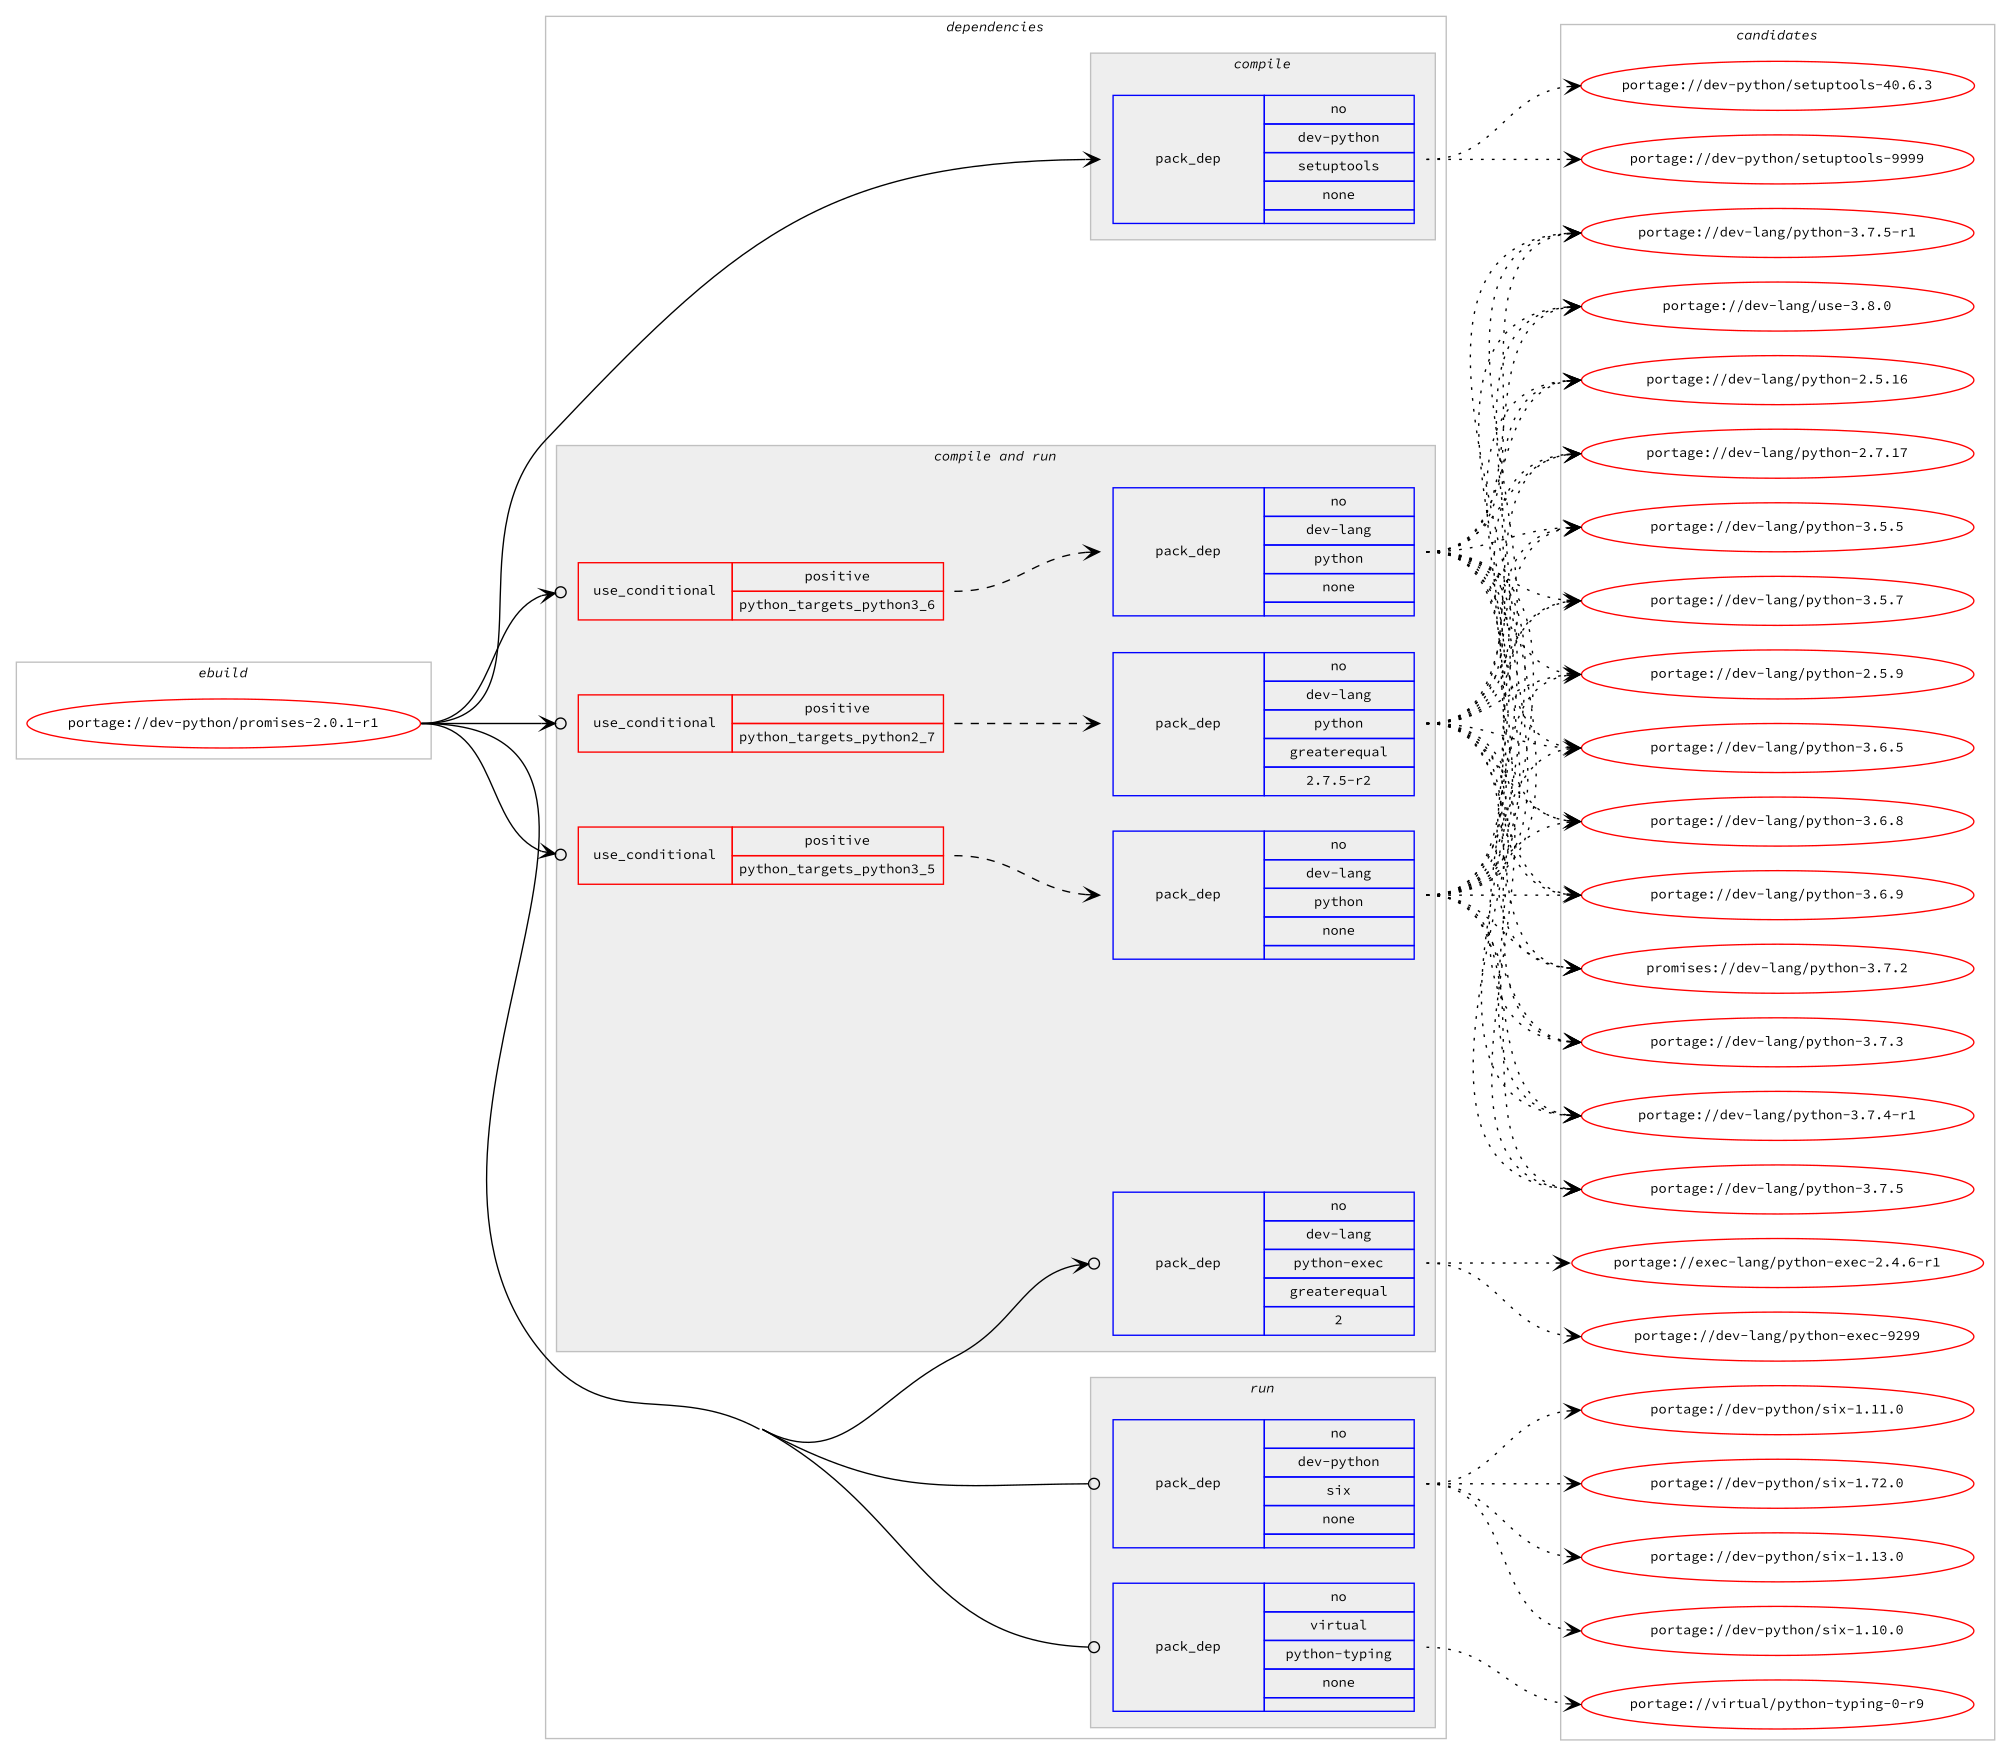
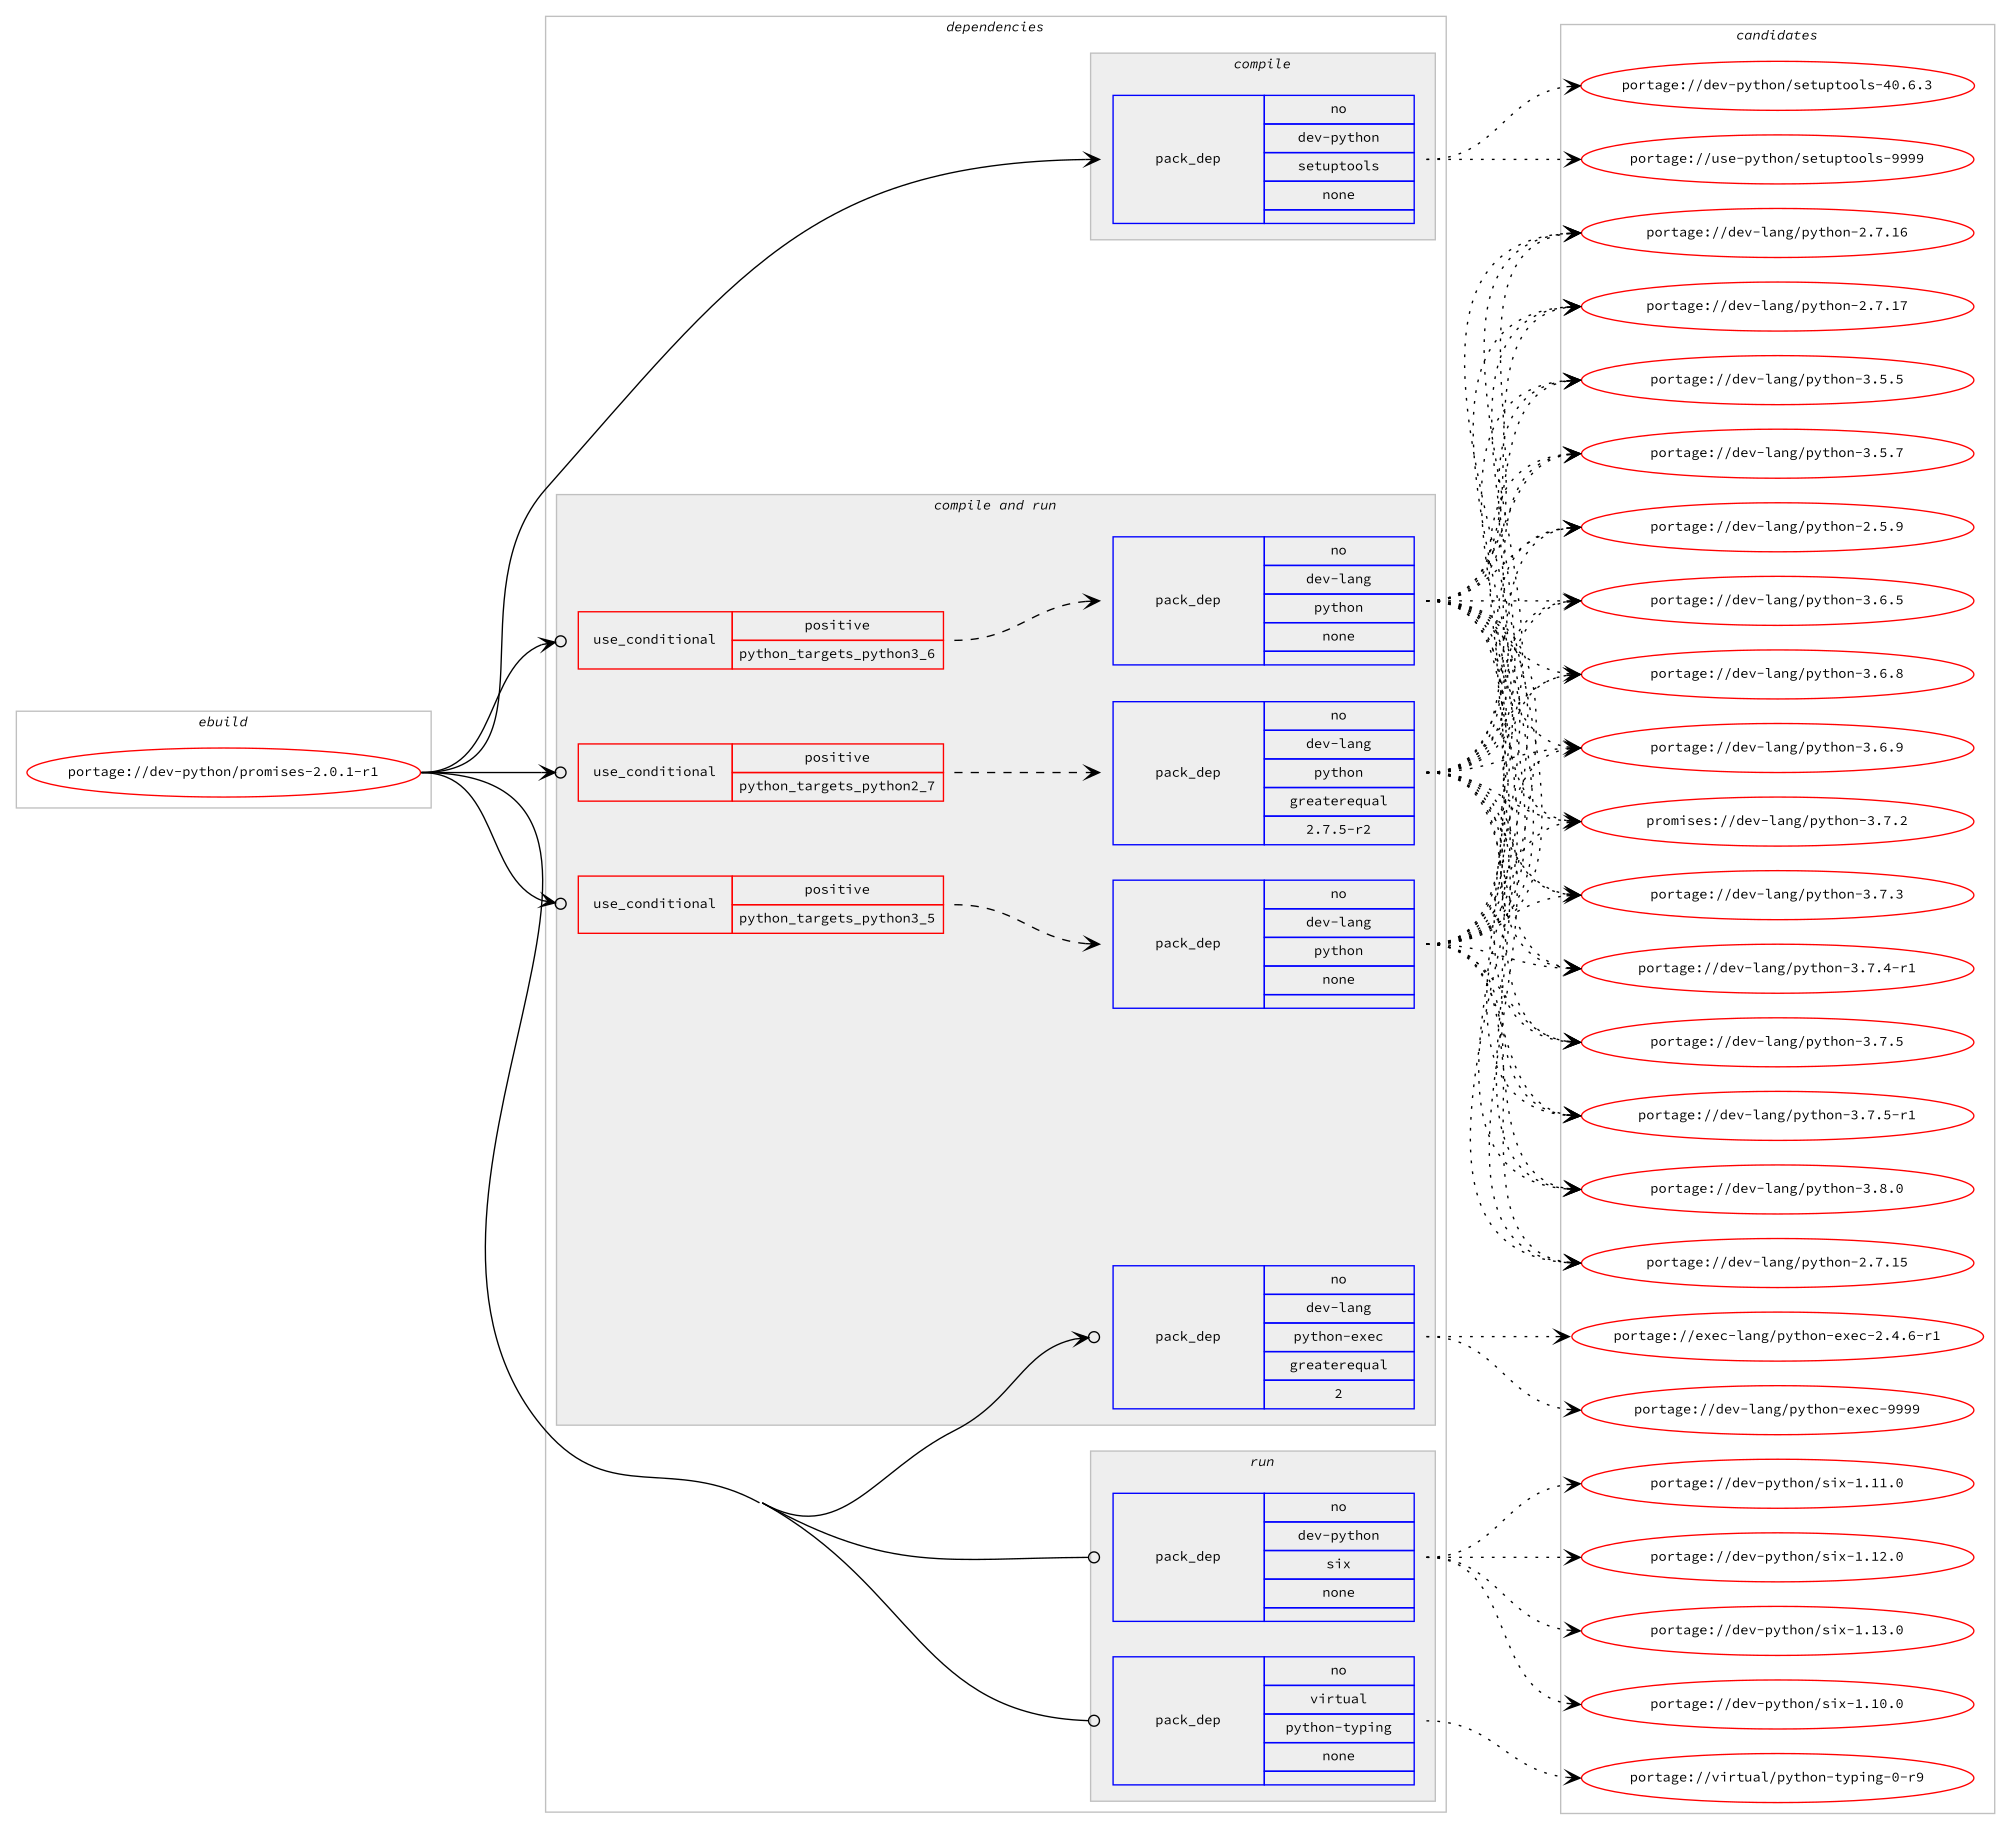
node "portage://dev-python/setuptools-9999": label "portage://dev-python/setuptools-9999" -> "portage://use-python/setuptools-9999"
node "portage://dev-lang/use-3.8.0": label "portage://dev-lang/use-3.8.0" -> "portage://dev-lang/python-3.8.0"
node "portage://dev-lang/python-2.5.16": label "portage://dev-lang/python-2.5.16" -> "portage://dev-lang/python-2.7.16"
node "portage://dev-lang/python-2.7.15": added
node "portage://dev-lang/python-exec-9299": label "portage://dev-lang/python-exec-9299" -> "portage://dev-lang/python-exec-9999"
node "portage://dev-python/six-1.72.0": label "portage://dev-python/six-1.72.0" -> "portage://dev-python/six-1.12.0"
